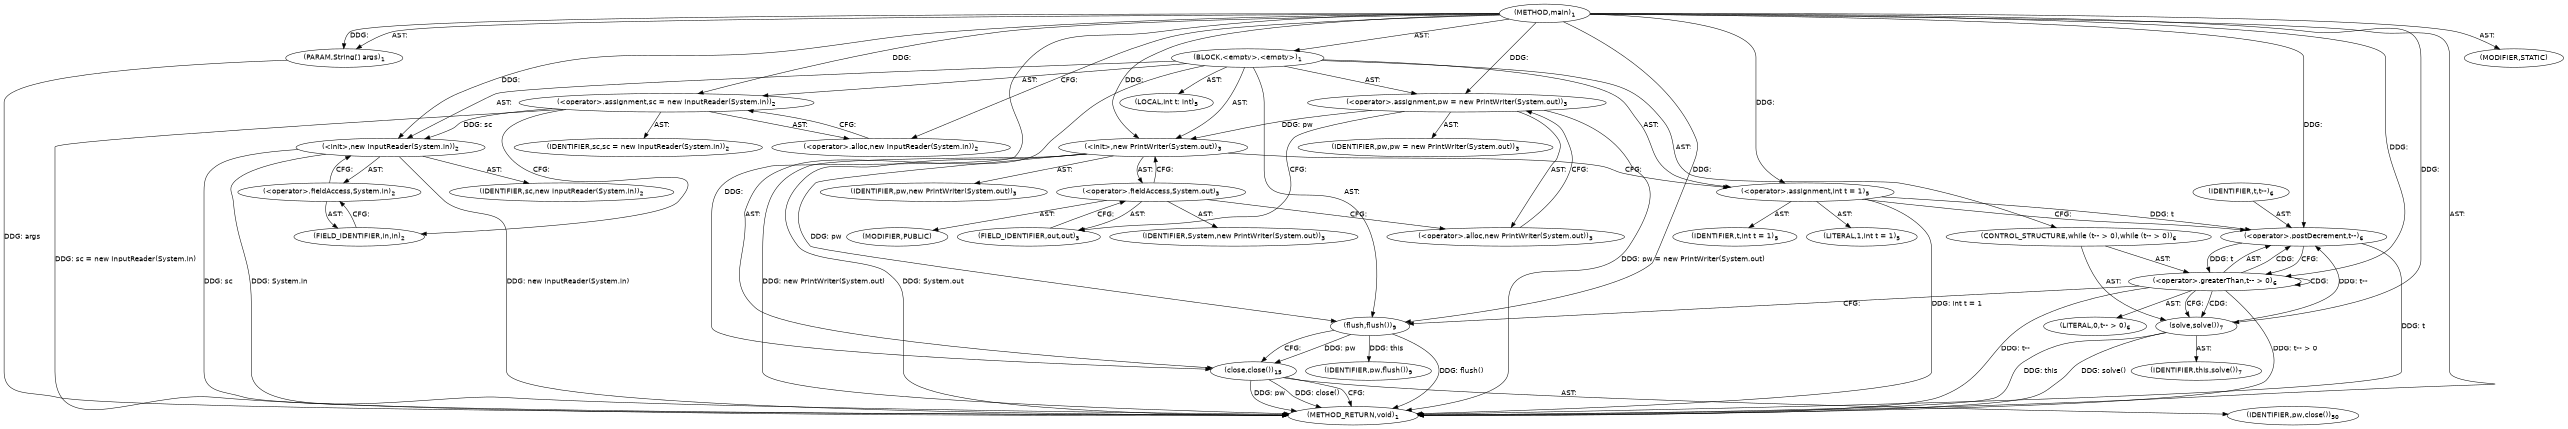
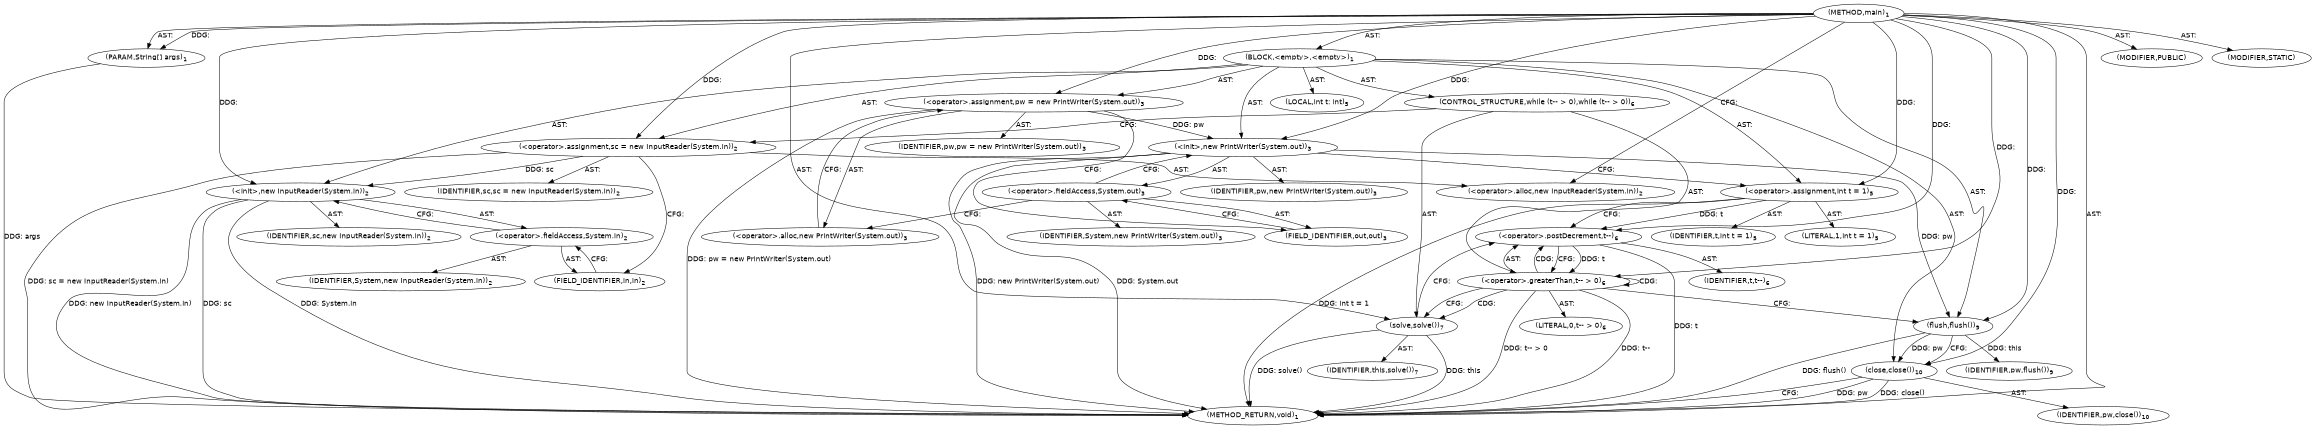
edge "(<operator>.alloc,new InputReader(System.in))" -> "(<operator>.assignment,sc = new InputReader(System.in))": now "(CONTROL_STRUCTURE,while (t-- > 0),while (t-- > 0))" -> "(<operator>.assignment,sc = new InputReader(System.in))"
edge "(METHOD,main)" -> "(solve,solve())": label "DDG: " -> "AST: "
edge "(IDENTIFIER,t,t--)" -> "(<operator>.postDecrement,t--)": reversed
edge "(<operator>.fieldAccess,System.out)" -> "(MODIFIER,PUBLIC)": now "(METHOD,main)" -> "(MODIFIER,PUBLIC)"
node "(IDENTIFIER,System,new InputReader(System.in))": added
edge "(solve,solve())" -> "(<operator>.postDecrement,t--)": label "DDG: t--" -> "CFG: "
node "(close,close())": text "15" -> "10"
node "(IDENTIFIER,pw,close())": text "50" -> "10"
